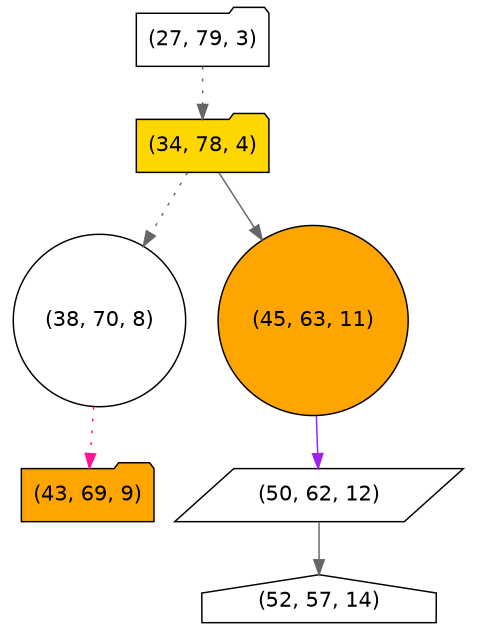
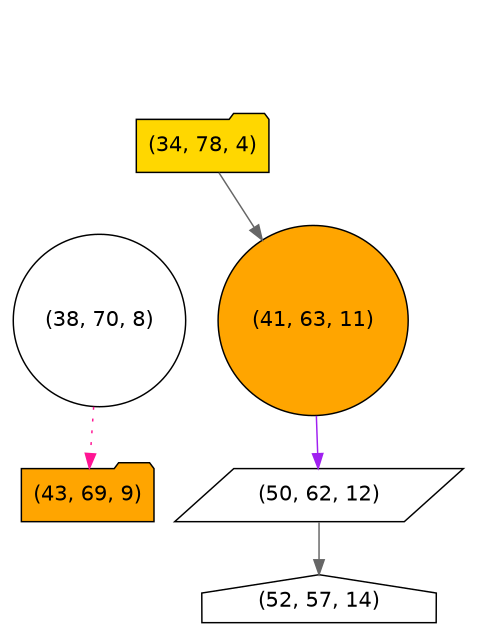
node "(27, 79, 3)": removed
edge "(34, 78, 4)" -> "(38, 70, 8)": removed
node "(45, 63, 11)": label "(45, 63, 11)" -> "(41, 63, 11)"
